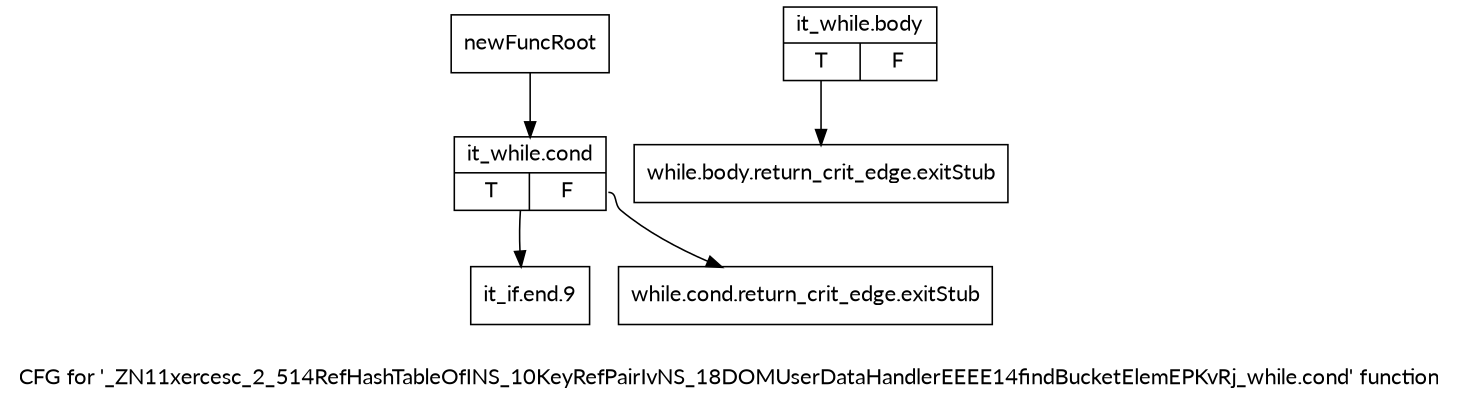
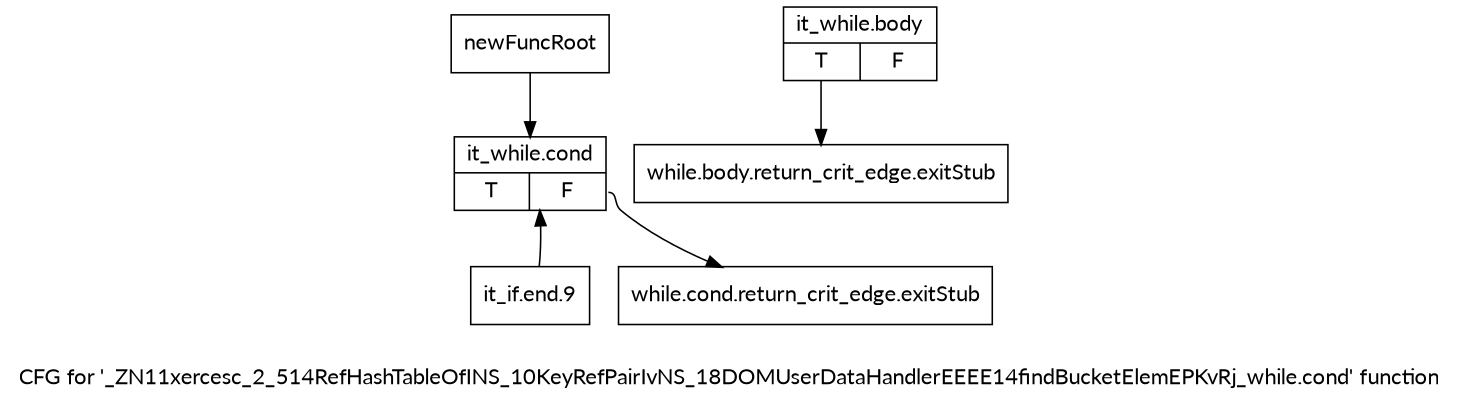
edge "it_while.cond" -> "it_if.end.9": reversed
